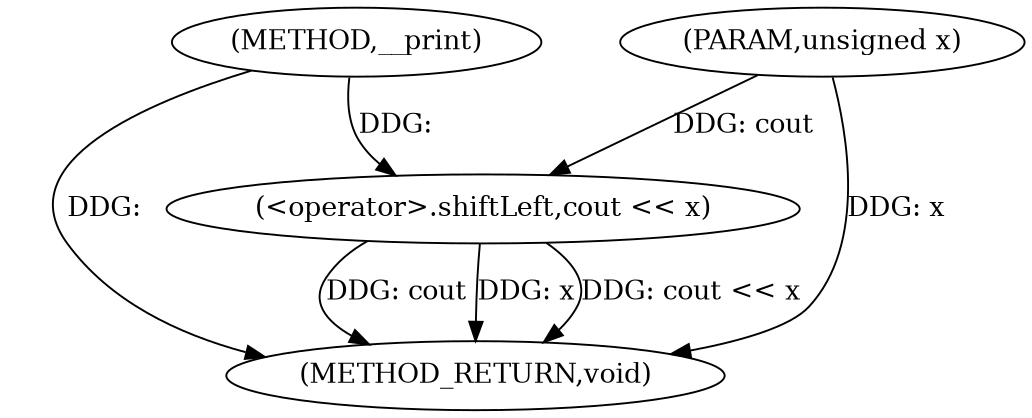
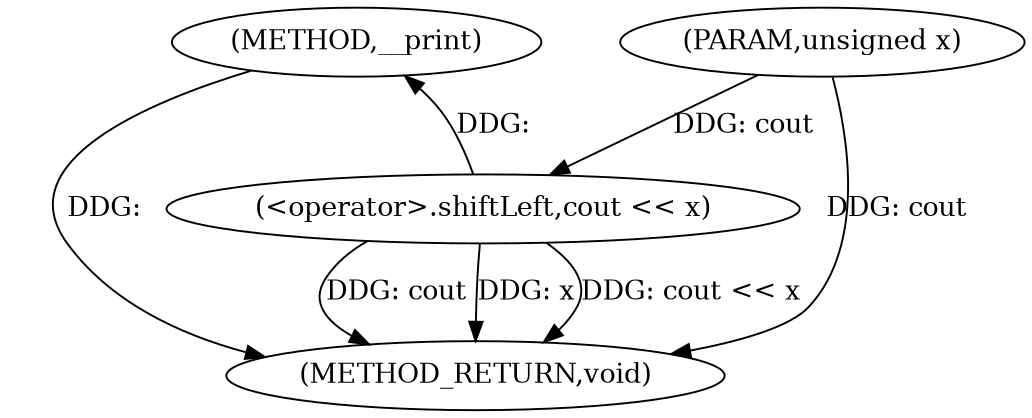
edge "(METHOD,__print)" -> "(<operator>.shiftLeft,cout << x)": reversed
edge "(PARAM,unsigned x)" -> "(METHOD_RETURN,void)": label "DDG: x" -> "DDG: cout"
